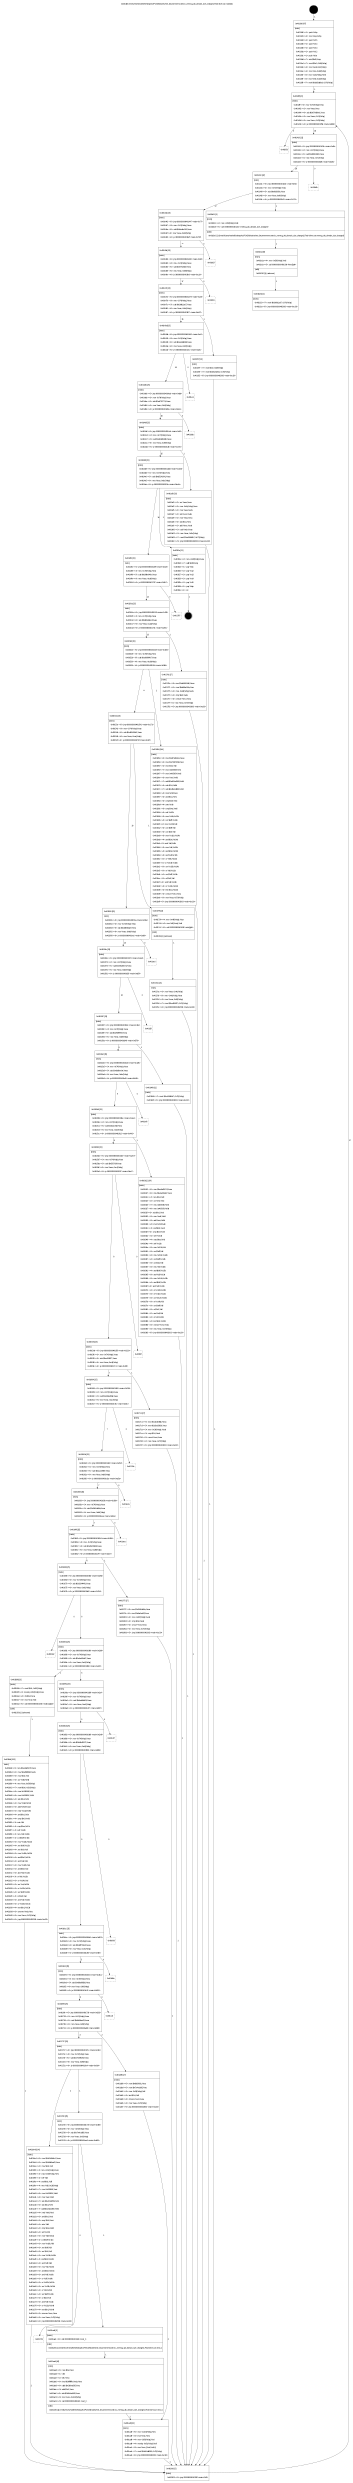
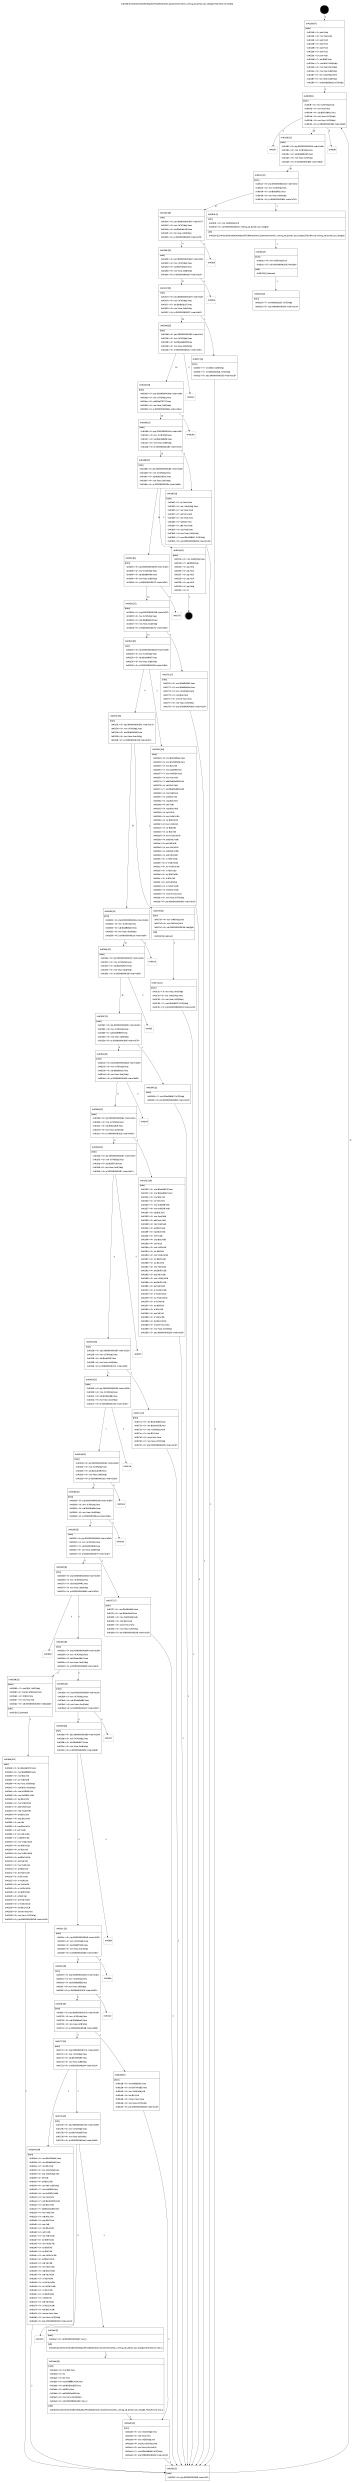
edge "0x401416 [22]" -> "0x401bfb": now "0x4013ff [23]" -> "0x401bfb"
